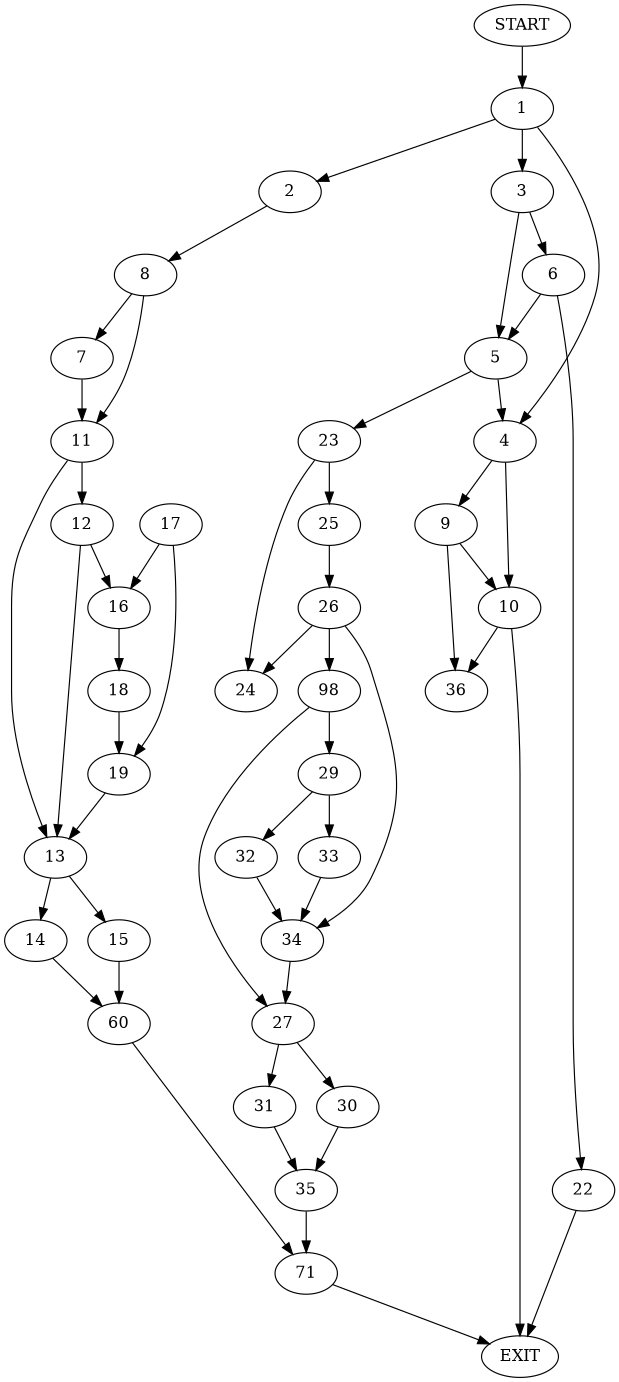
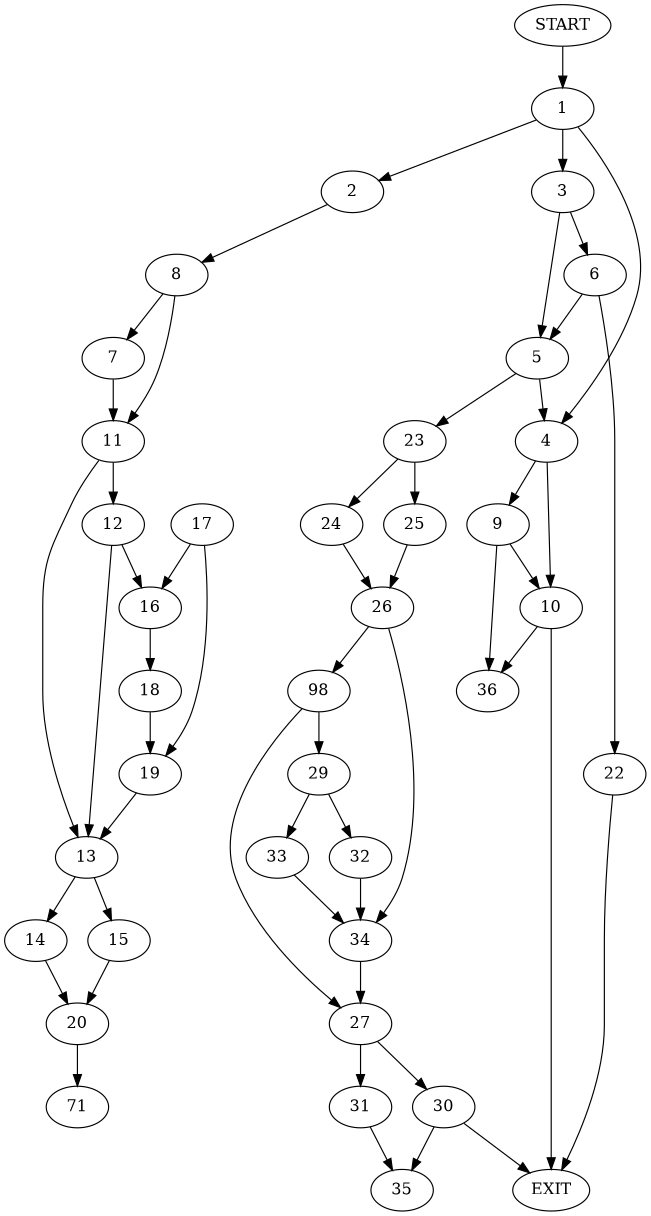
edge "26" -> "24": reversed
node "60": label "60" -> "20"
edge "35" -> "71": removed
edge "71" -> "EXIT": now "30" -> "EXIT"
